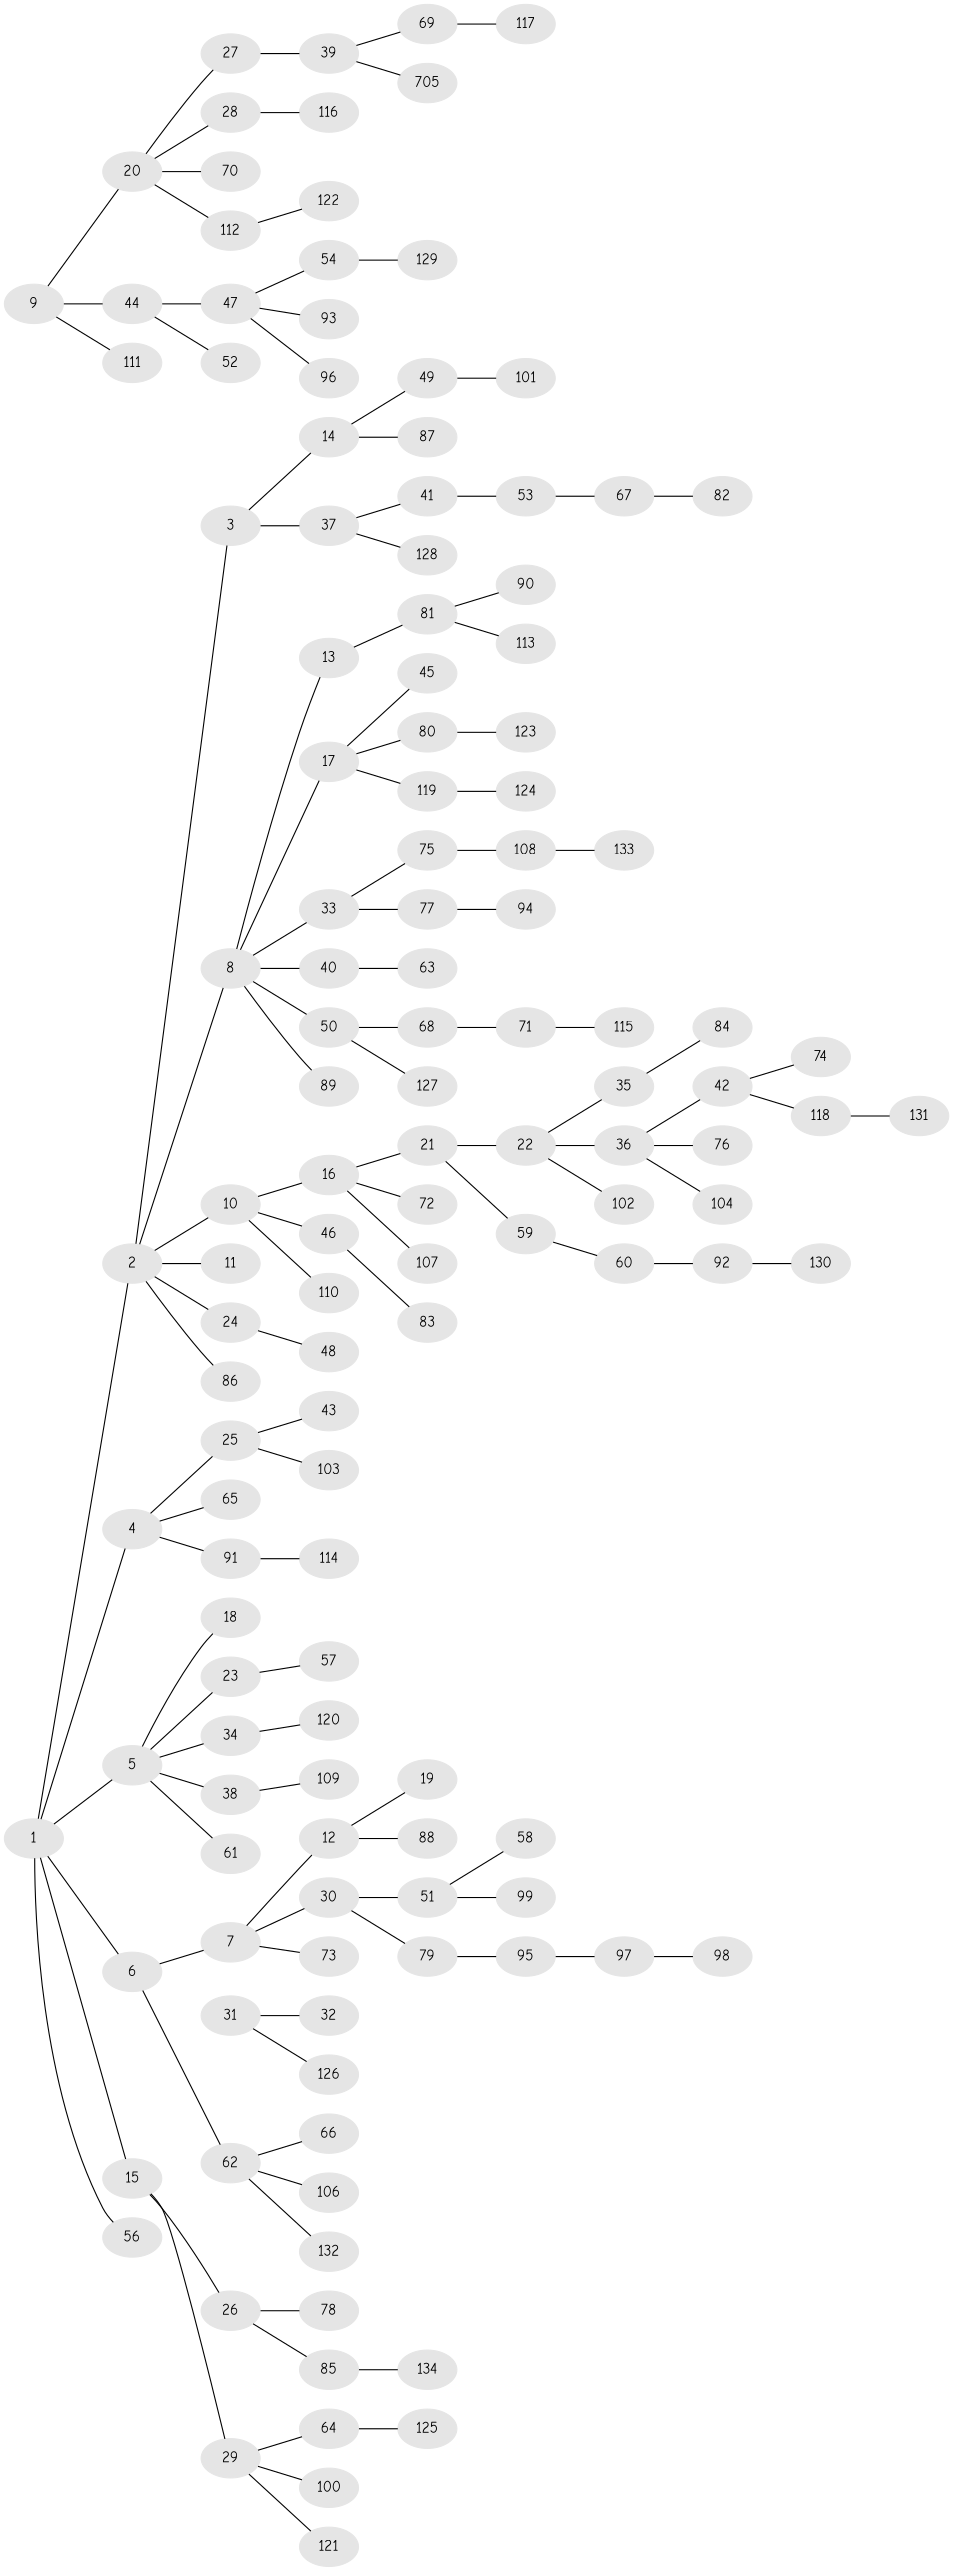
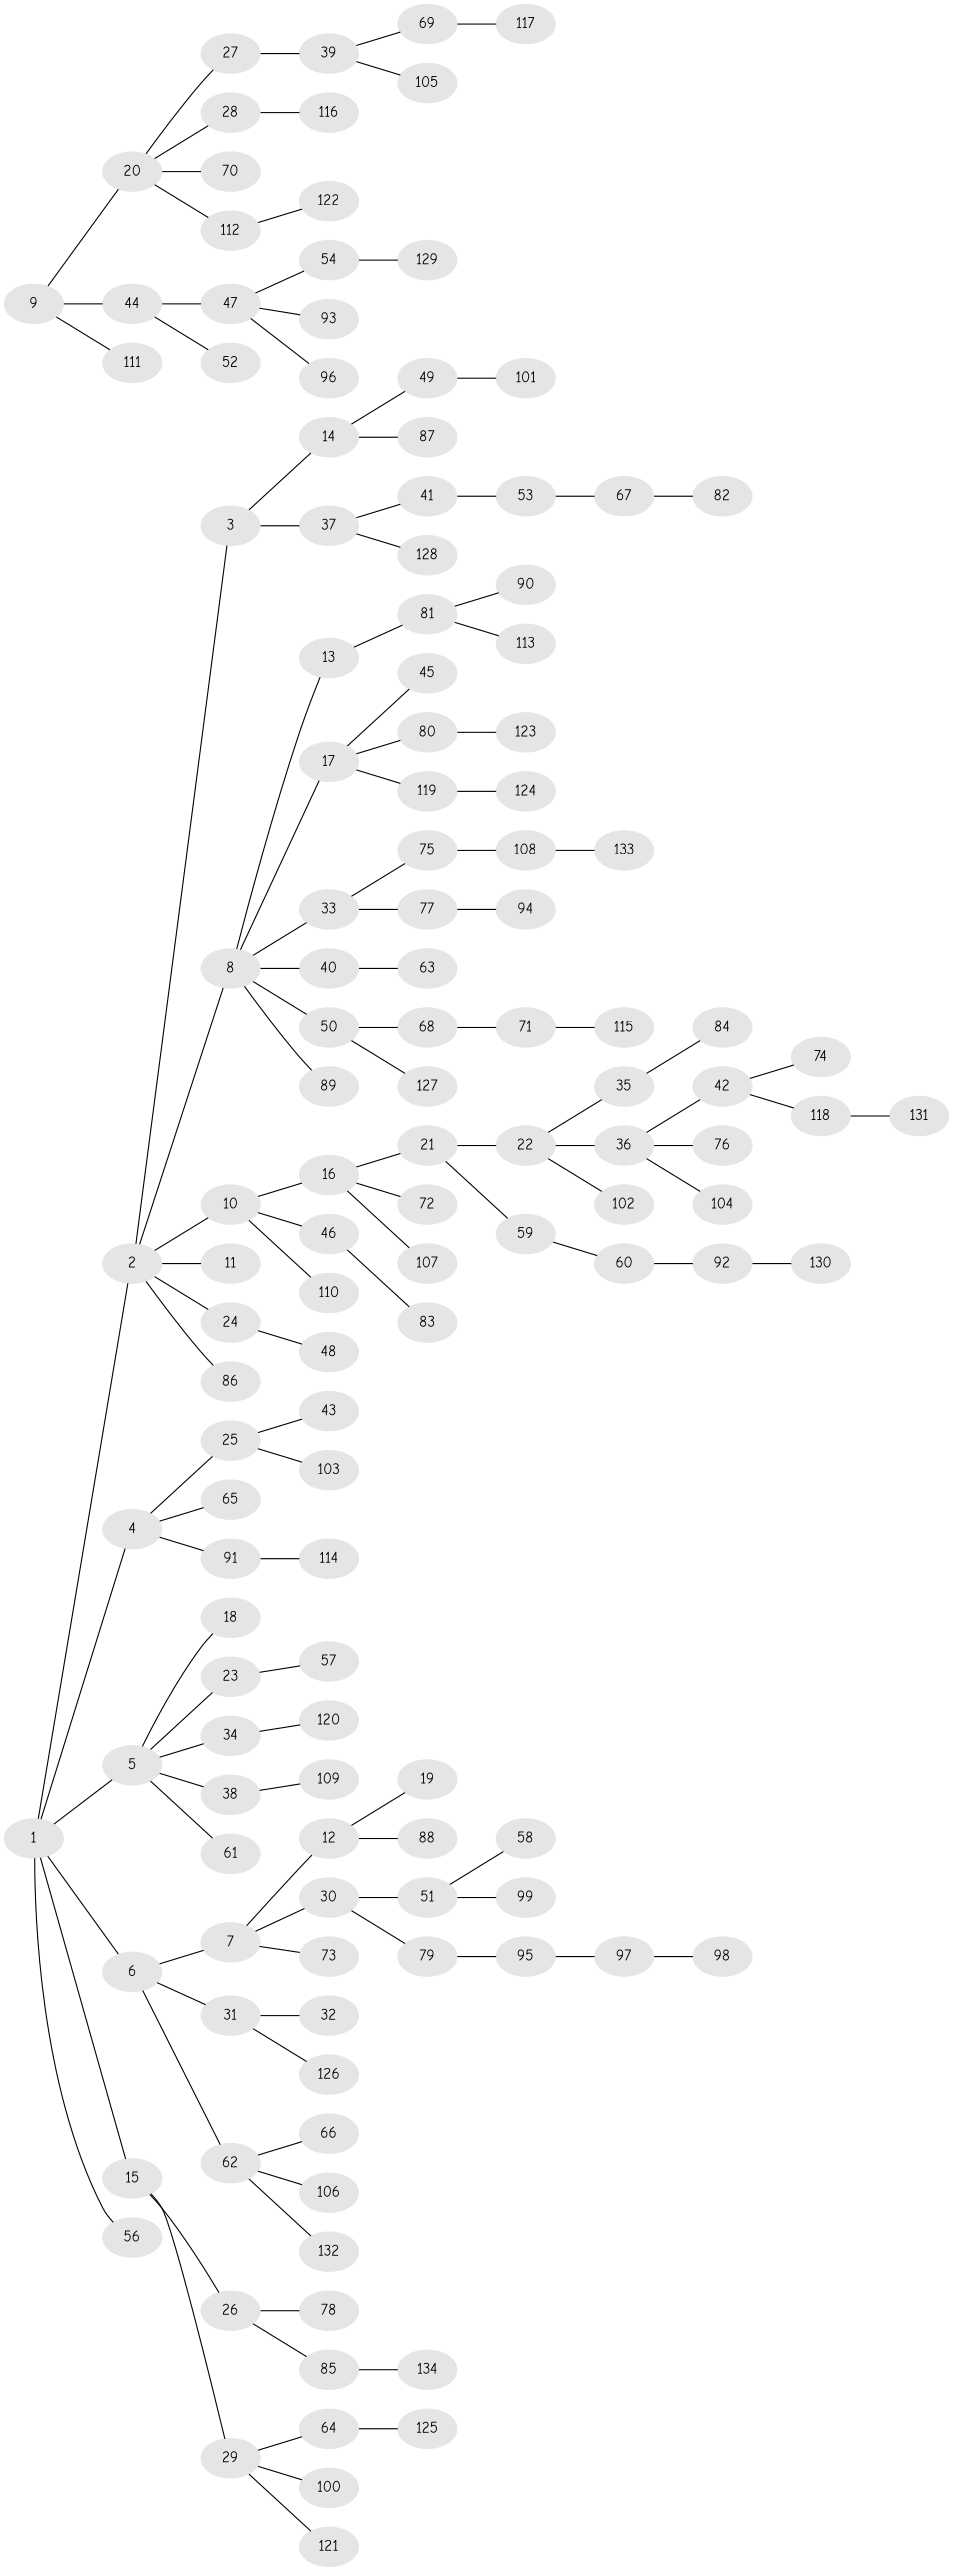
node "705": label "705" -> "105"
edge "6" -- "31": added
